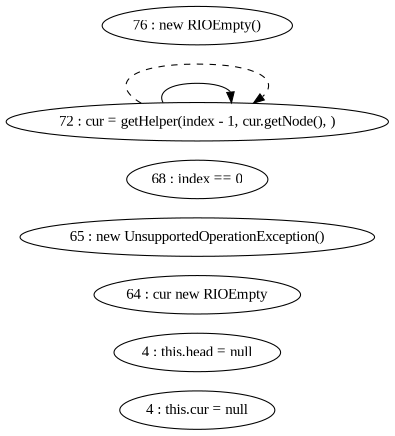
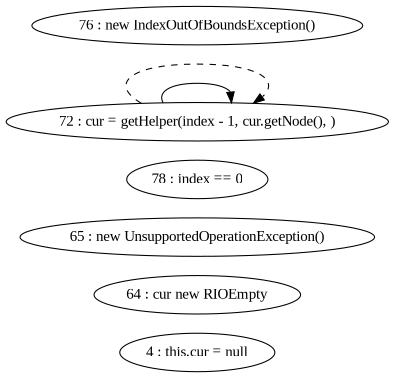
node "76 : new RIOEmpty()": label "76 : new RIOEmpty()" -> "76 : new IndexOutOfBoundsException()"
node "68 : index == 0": label "68 : index == 0" -> "78 : index == 0"
node "4 : this.head = null": removed
